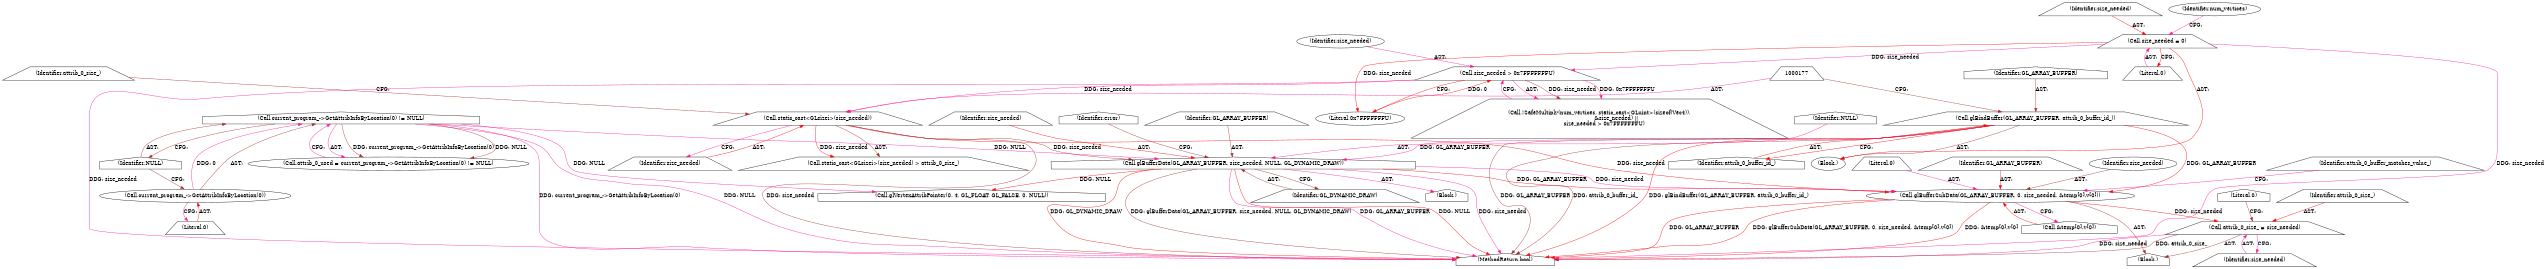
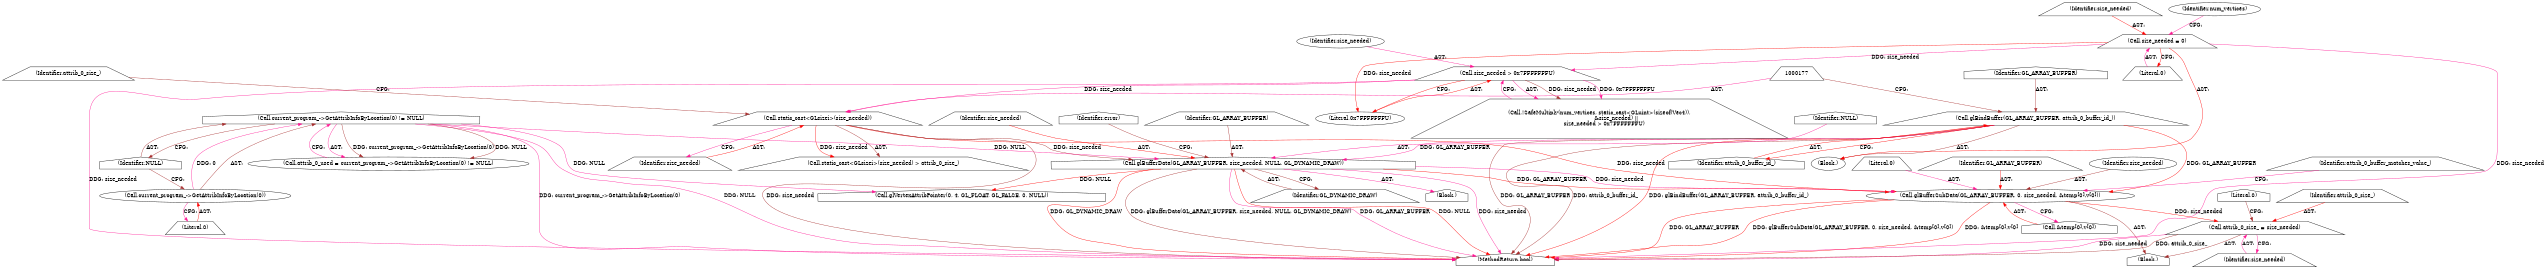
edge "(Literal,0x7FFFFFFFU)" -> "(Call,size_needed > 0x7FFFFFFFU)": label "DDG: 0" -> "AST: "
